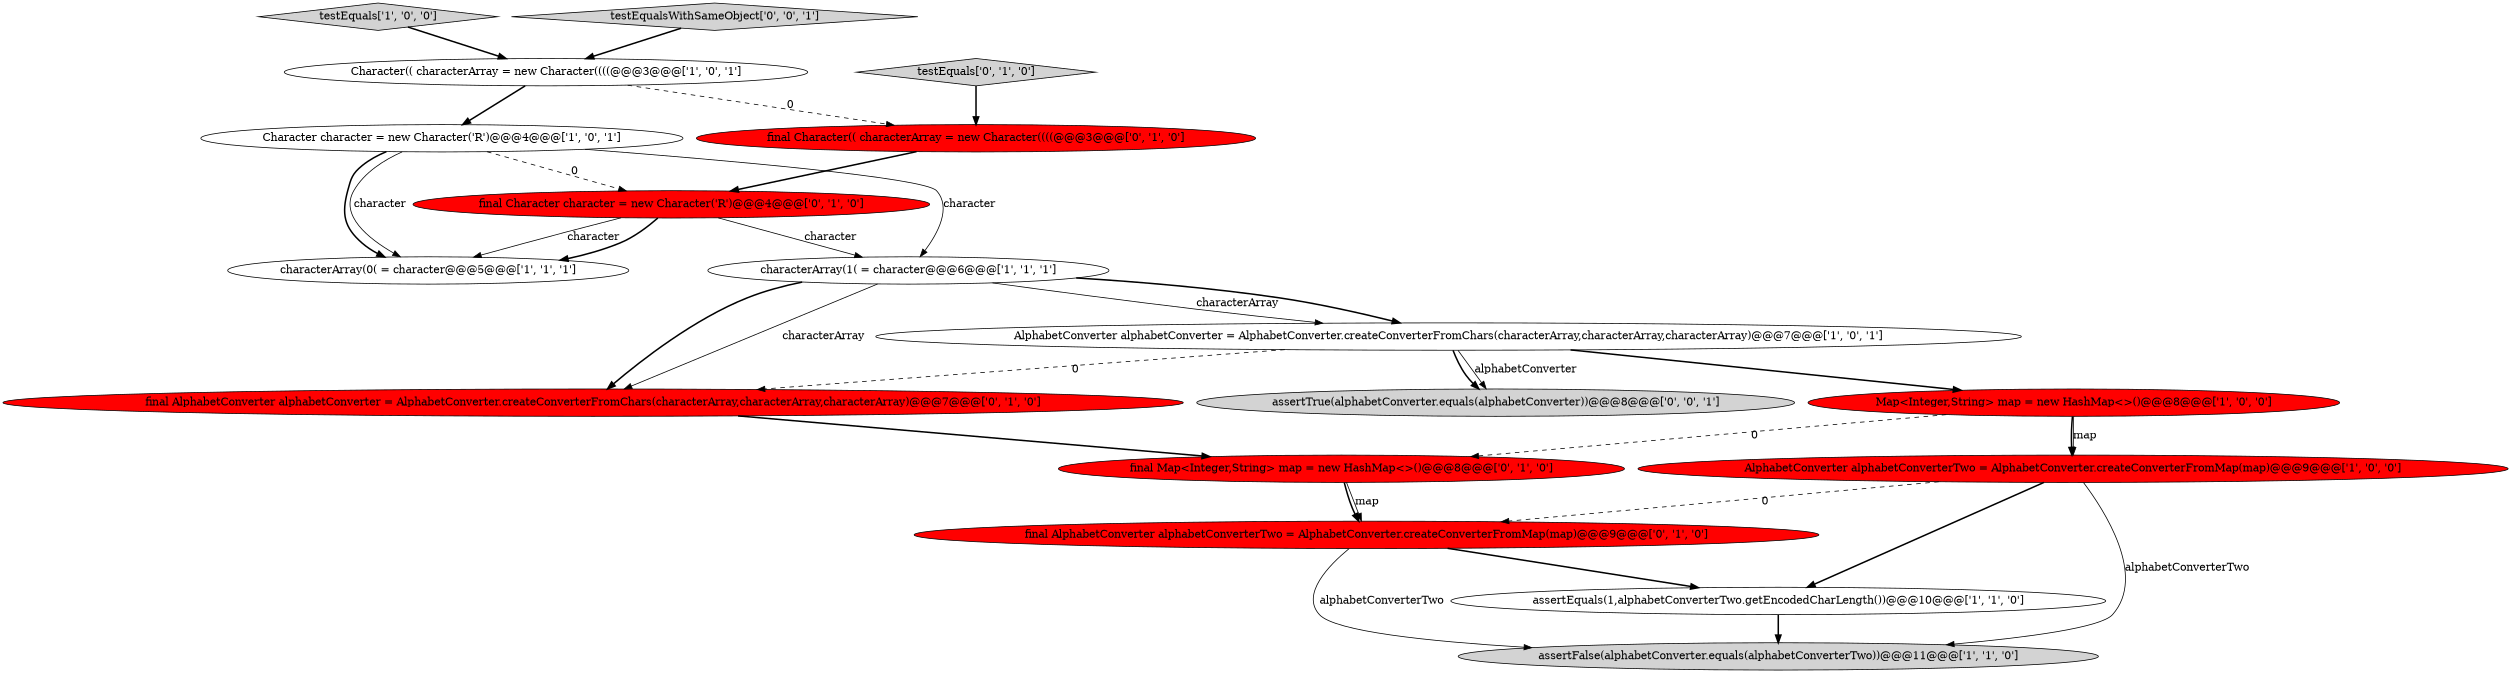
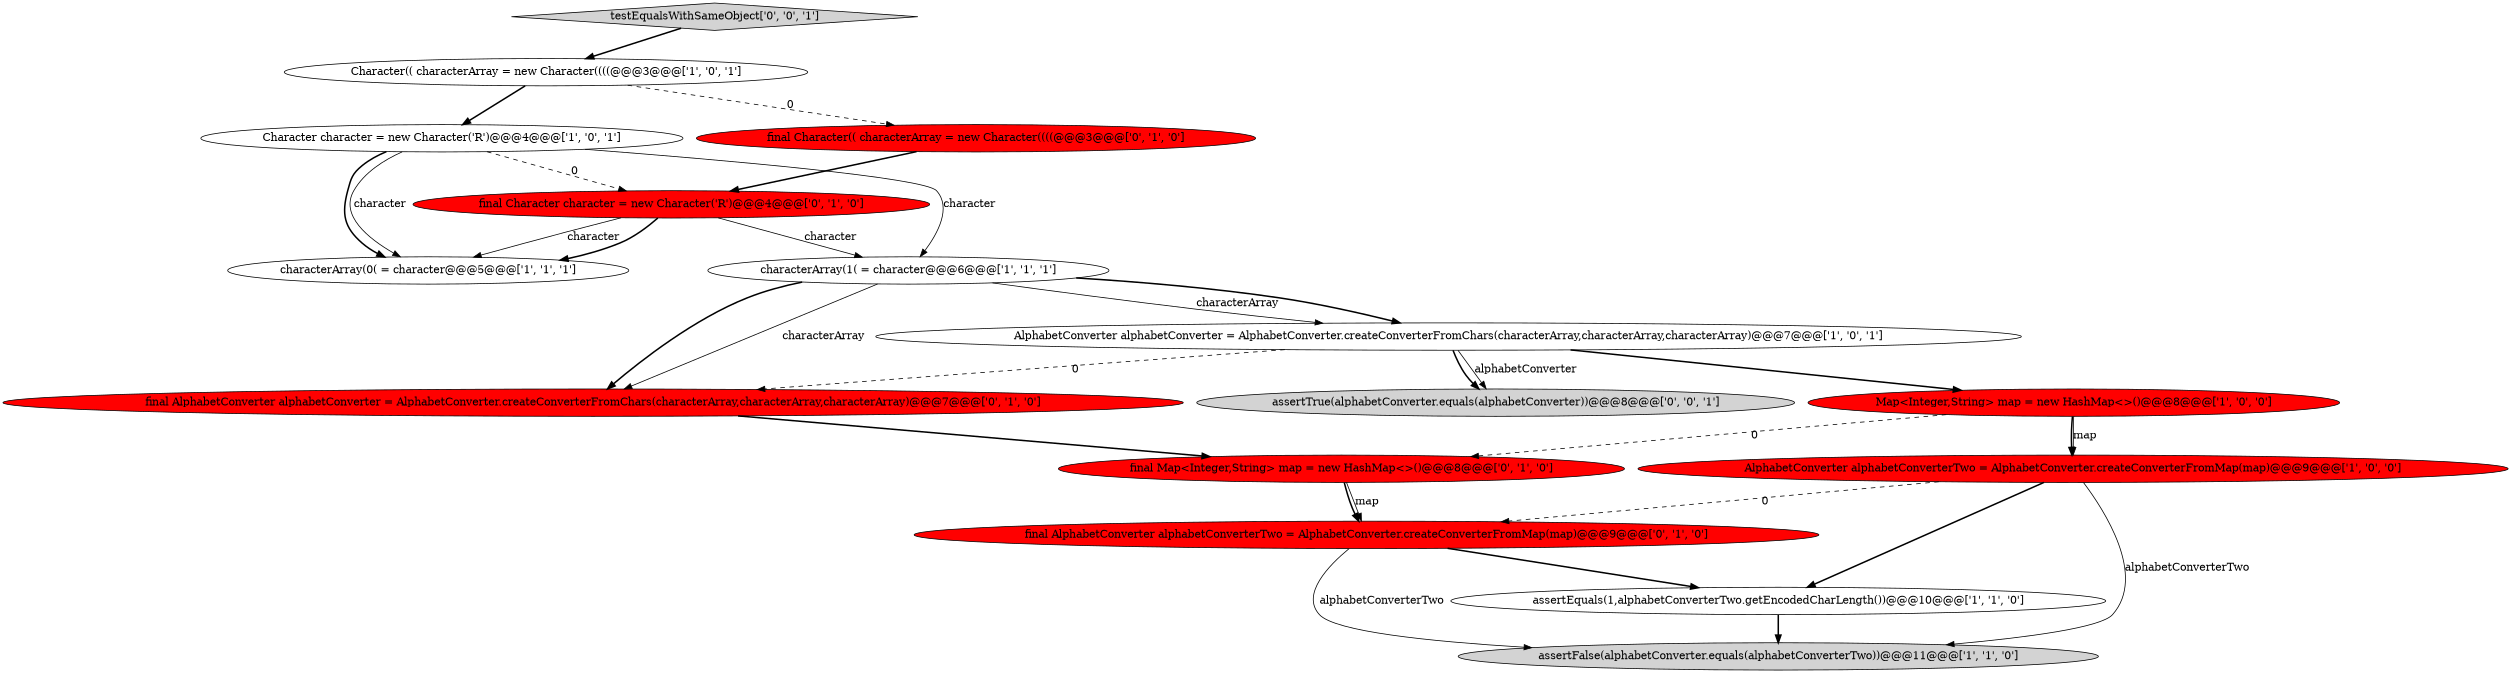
node "testEquals['1', '0', '0']": removed
node "testEquals['0', '1', '0']": removed
